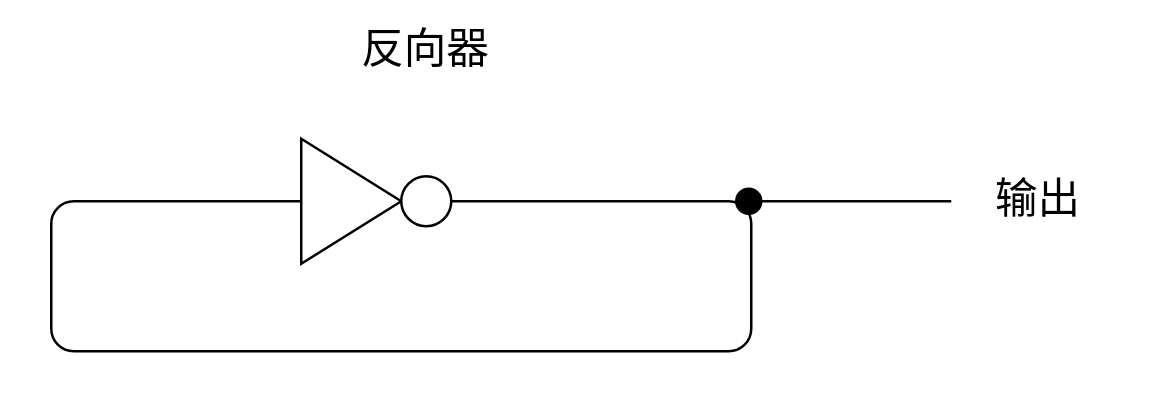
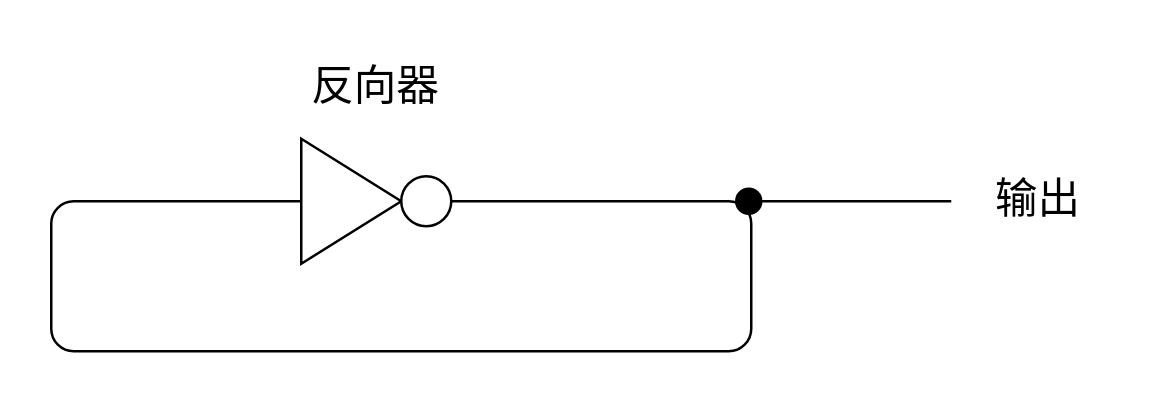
node "反向器": moved (426, 51) -> (376, 89)
